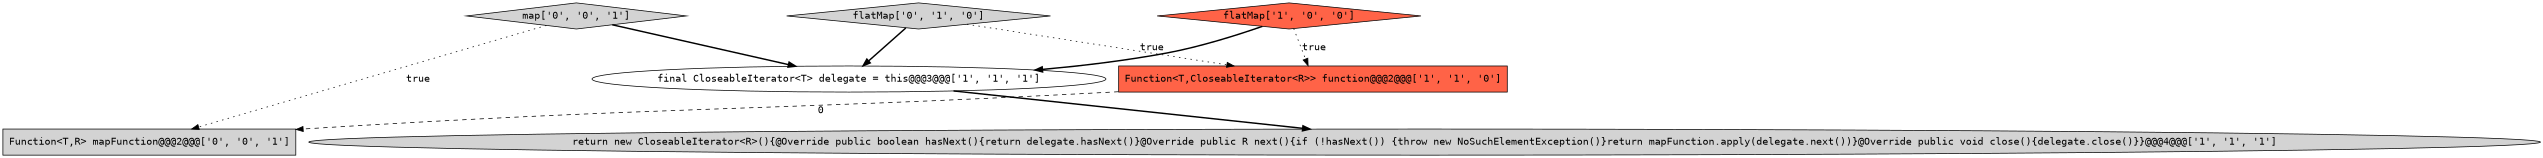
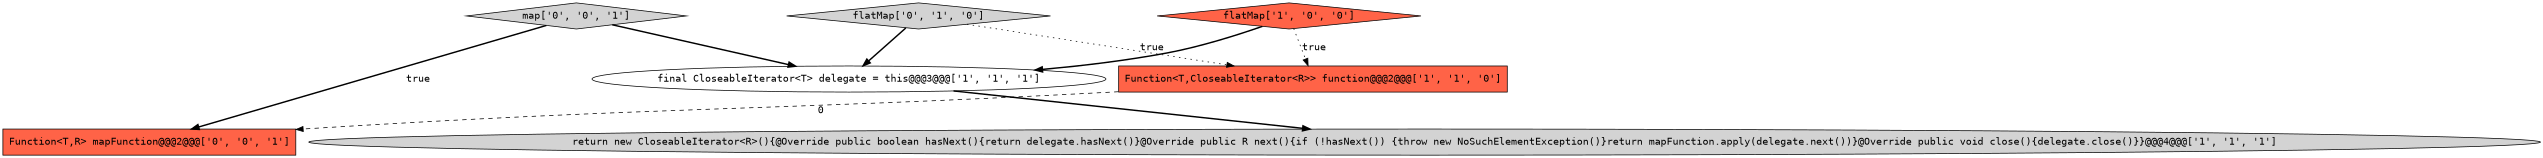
edge "map['0', '0', '1']" -> "Function<T,R> mapFunction@@@2@@@['0', '0', '1']": style dotted -> bold
node "Function<T,R> mapFunction@@@2@@@['0', '0', '1']": fillcolor lightgray -> tomato
